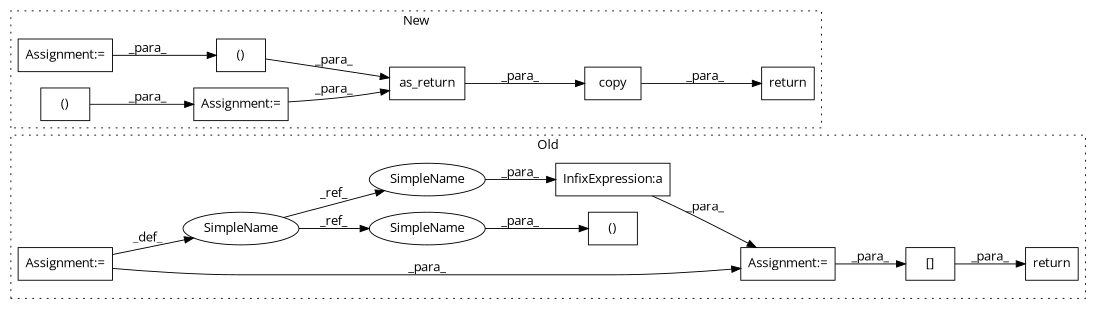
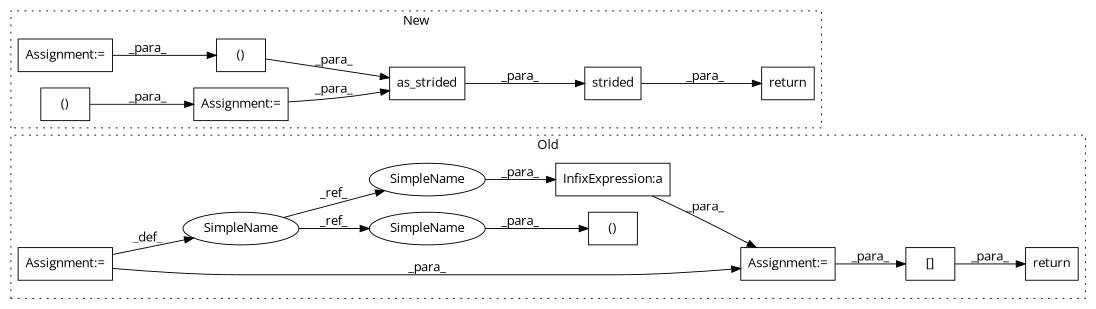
node "as_return": label "as_return" -> "as_strided"
node "copy": label "copy" -> "strided"
